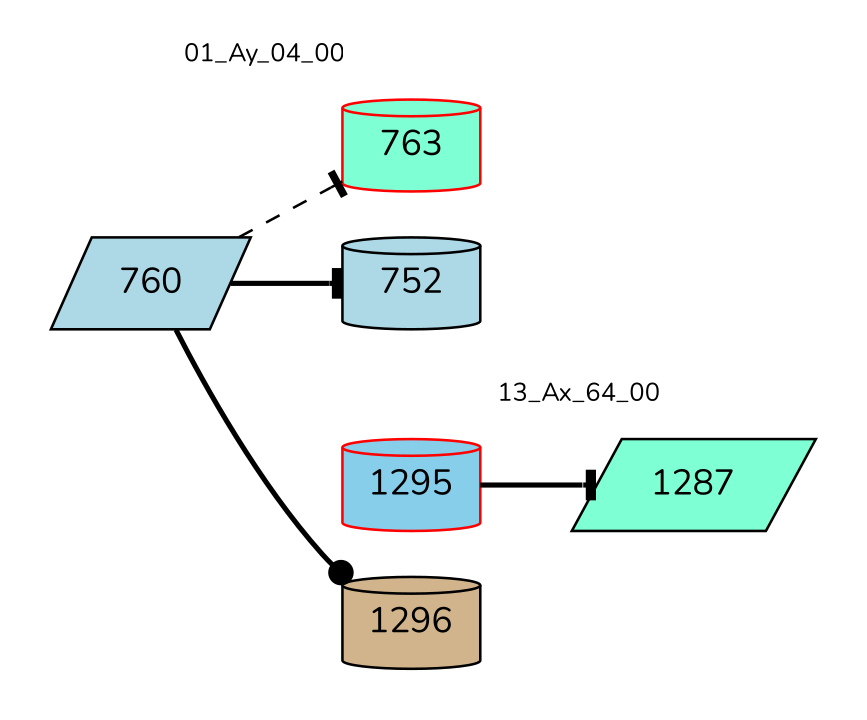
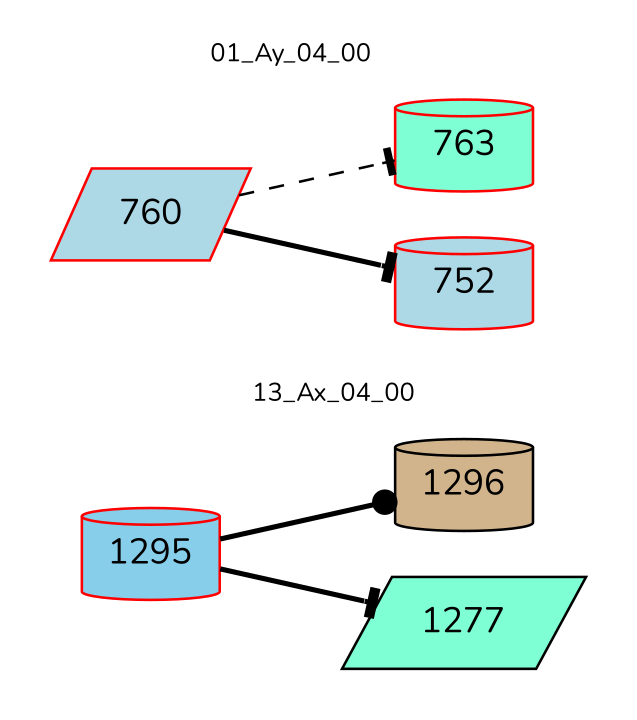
node "760": color black -> red
node "752": color black -> red
cluster "13_Ax_64_00": label "13_Ax_64_00" -> "13_Ax_04_00"
edge "760" -> "1296": now "1295" -> "1296"
node "1287": label "1287" -> "1277"
